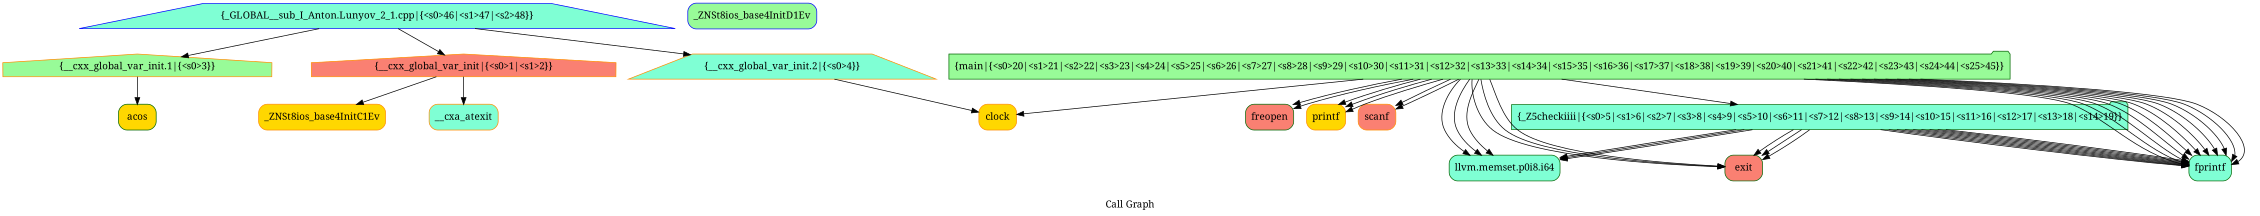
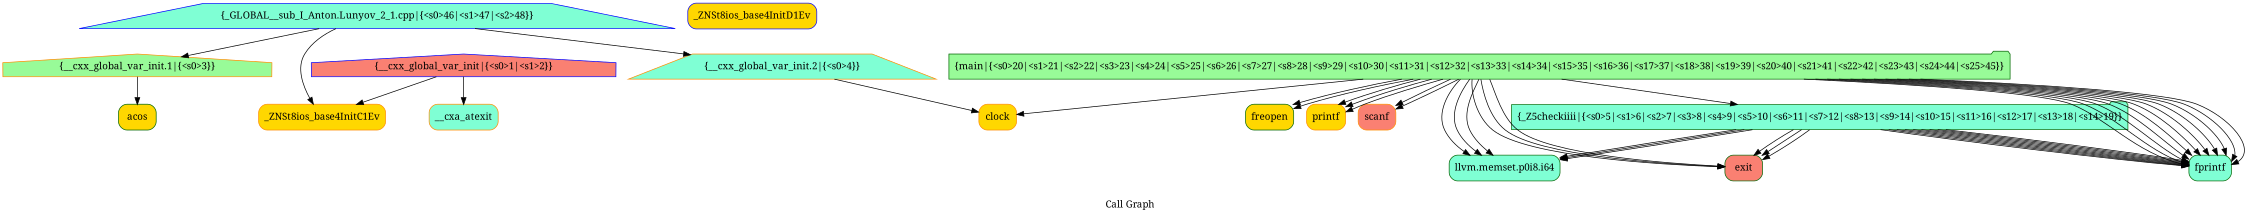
node "_ZNSt8ios_base4InitD1Ev": fillcolor palegreen -> gold
edge "{_GLOBAL__sub_I_Anton.Lunyov_2_1.cpp|{<s0>46|<s1>47|<s2>48}}" -> "{__cxx_global_var_init|{<s0>1|<s1>2}}": now "{_GLOBAL__sub_I_Anton.Lunyov_2_1.cpp|{<s0>46|<s1>47|<s2>48}}" -> "_ZNSt8ios_base4InitC1Ev"
node "{__cxx_global_var_init|{<s0>1|<s1>2}}": color darkorange -> blue
node "freopen": fillcolor salmon -> gold
